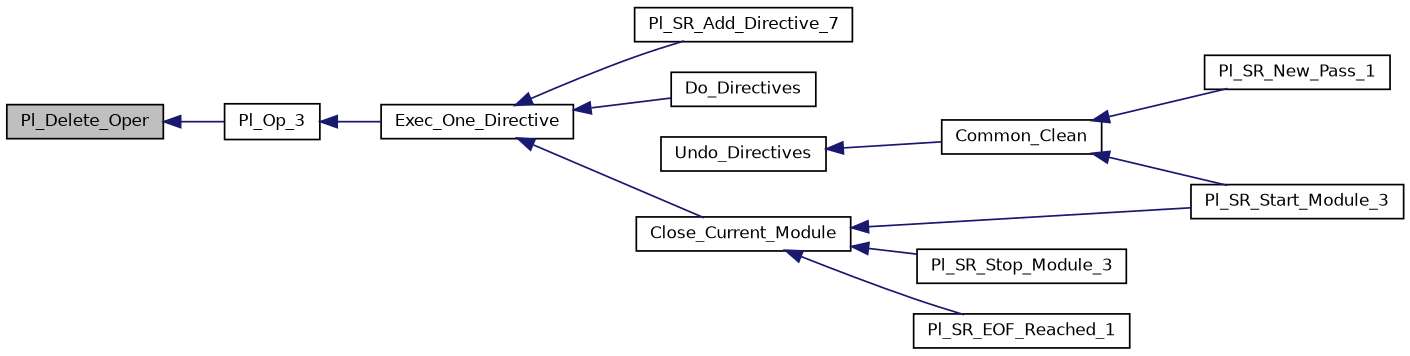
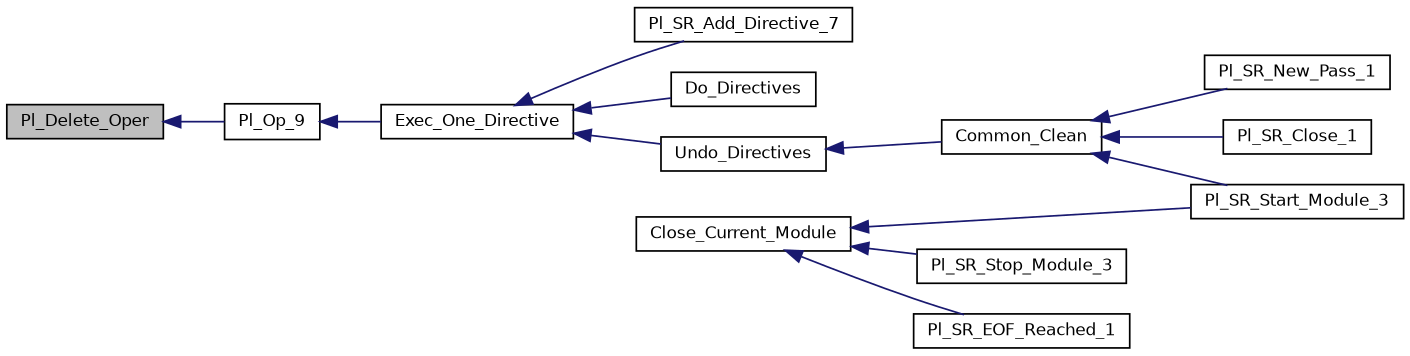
node "Pl_Op_3": label "Pl_Op_3" -> "Pl_Op_9"
node "Pl_SR_Close_1": added
edge "Close_Current_Module" -> "Exec_One_Directive": now "Undo_Directives" -> "Exec_One_Directive"
